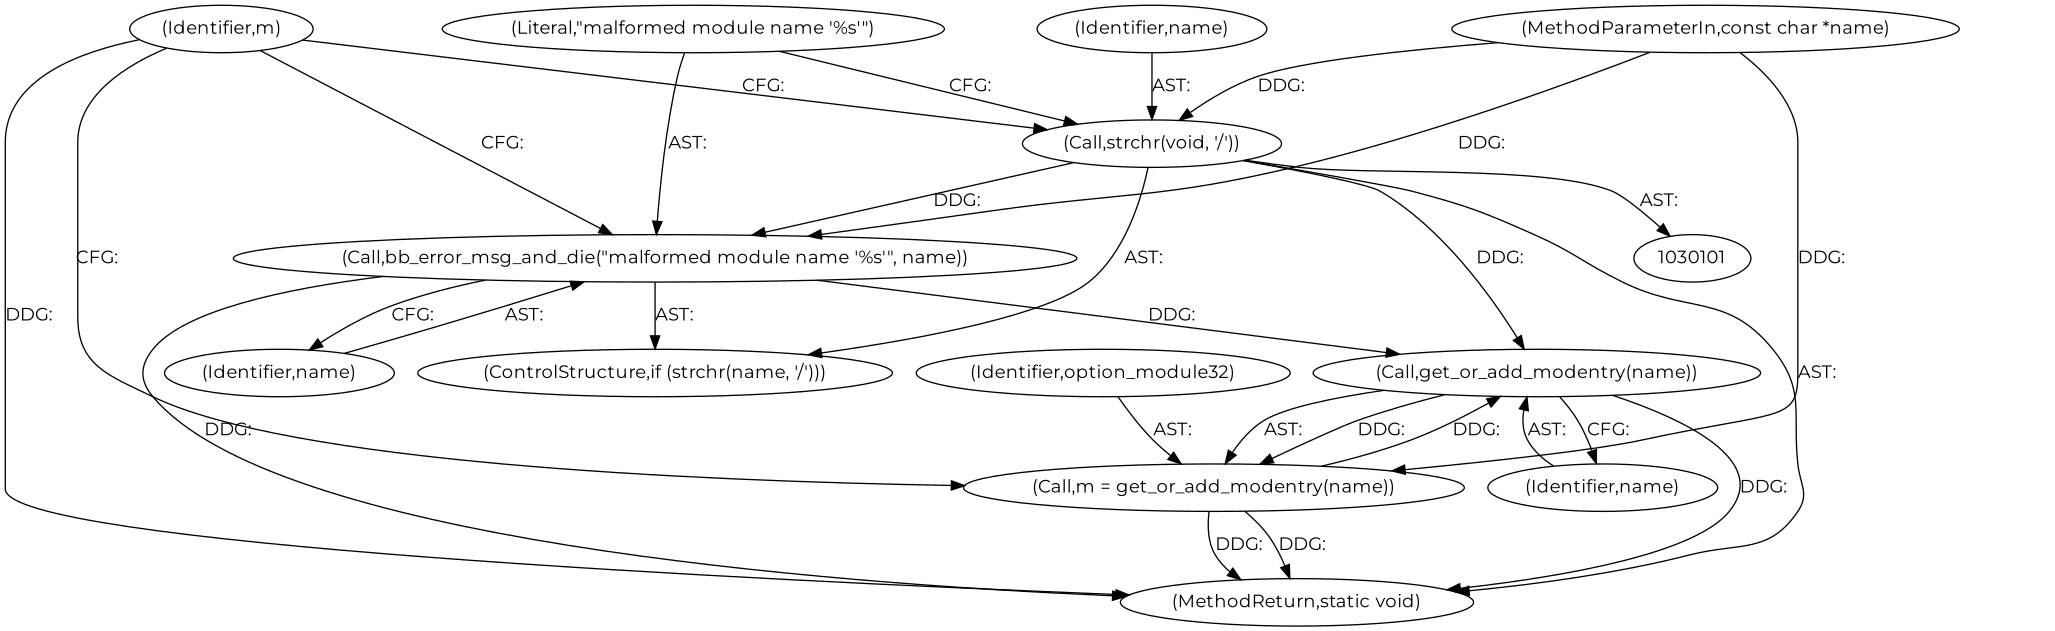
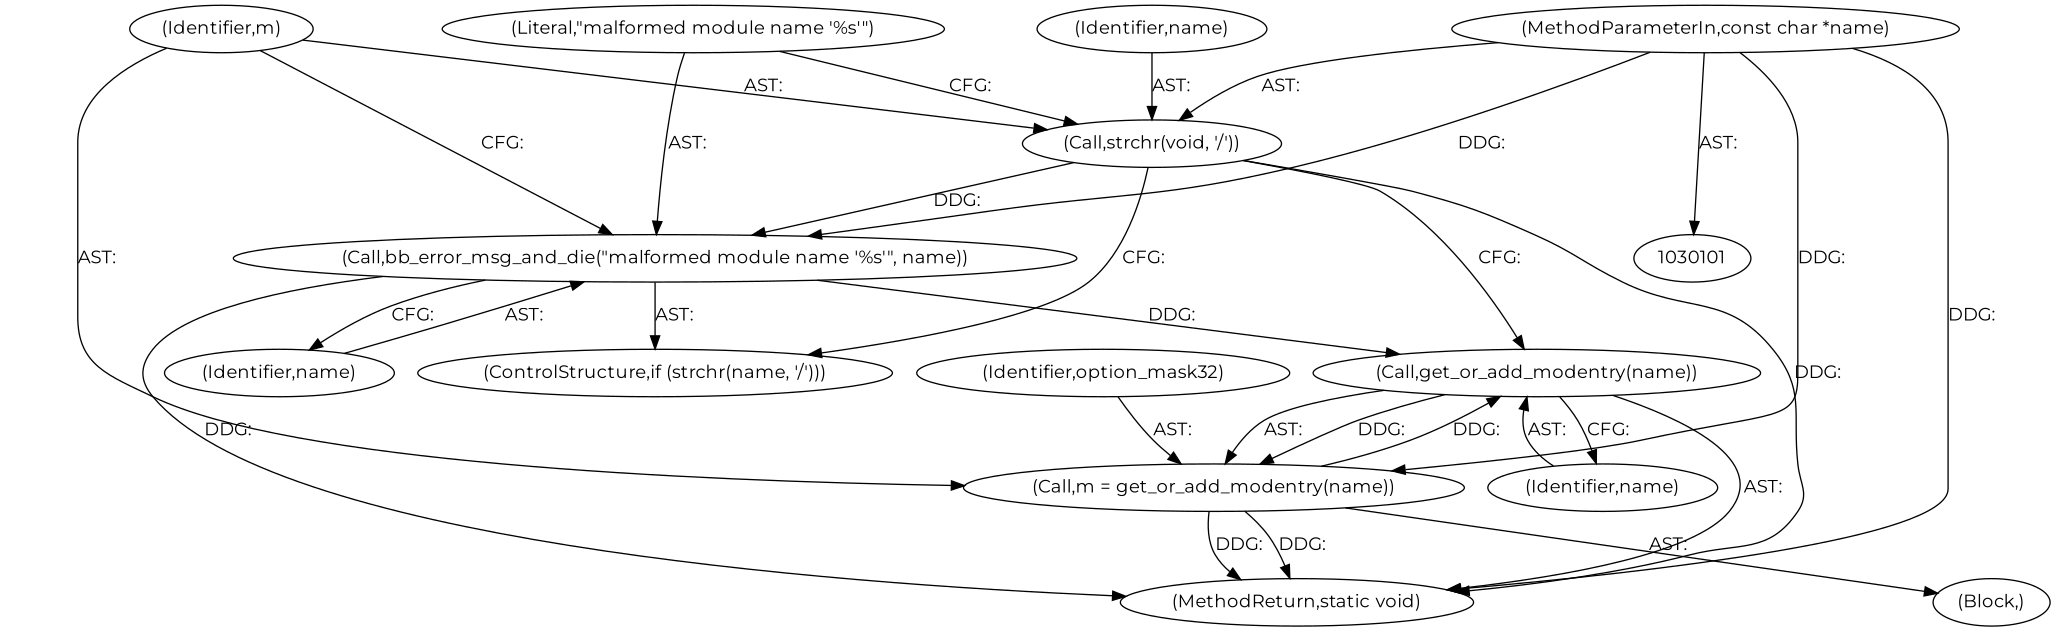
edge "(Identifier,m)" -> "(Call,strchr(void, '/'))": label "CFG: " -> "AST: "
edge "(MethodParameterIn,const char *name)" -> "(Call,strchr(void, '/'))": label "DDG: " -> "AST: "
edge "(Call,strchr(void, '/'))" -> "1030101": now "(MethodParameterIn,const char *name)" -> "1030101"
edge "(Identifier,m)" -> "(Call,m = get_or_add_modentry(name))": label "CFG: " -> "AST: "
edge "(Call,strchr(void, '/'))" -> "(ControlStructure,if (strchr(name, '/')))": label "AST: " -> "CFG: "
edge "(Call,strchr(void, '/'))" -> "(Call,get_or_add_modentry(name))": label "DDG: " -> "CFG: "
node "(Identifier,option_module32)": label "(Identifier,option_module32)" -> "(Identifier,option_mask32)"
edge "(Call,strchr(void, '/'))" -> "(MethodReturn,static void)": label "AST: " -> "DDG: "
edge "(Call,get_or_add_modentry(name))" -> "(MethodReturn,static void)": label "DDG: " -> "AST: "
edge "(Identifier,m)" -> "(MethodReturn,static void)": now "(MethodParameterIn,const char *name)" -> "(MethodReturn,static void)"
node "(Block,)": added
